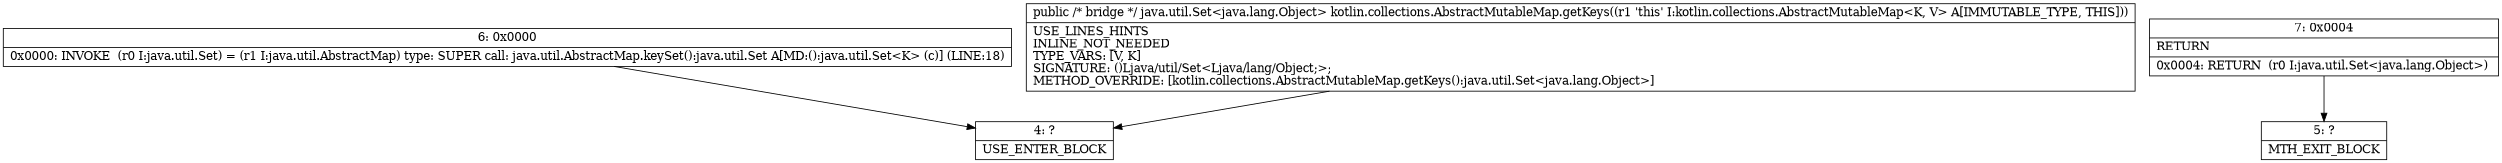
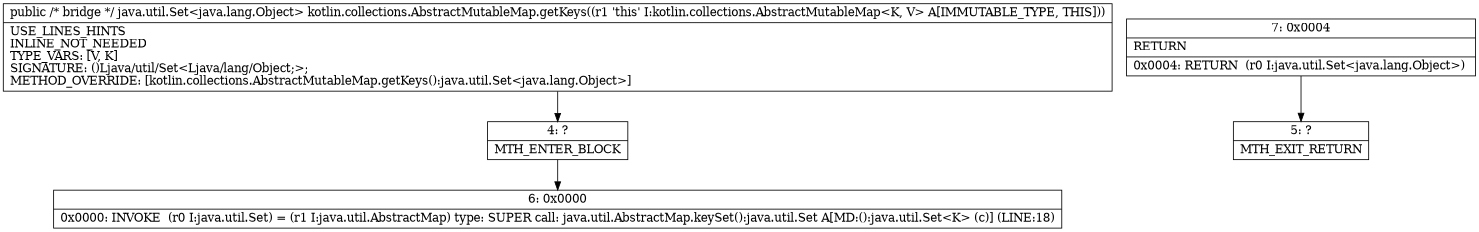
edge "6: 0x0000" -> "4: ?": reversed
node "4: ?": text "USE_ENTER_BLOCK" -> "MTH_ENTER_BLOCK"
node "5: ?": text "MTH_EXIT_BLOCK" -> "MTH_EXIT_RETURN"
